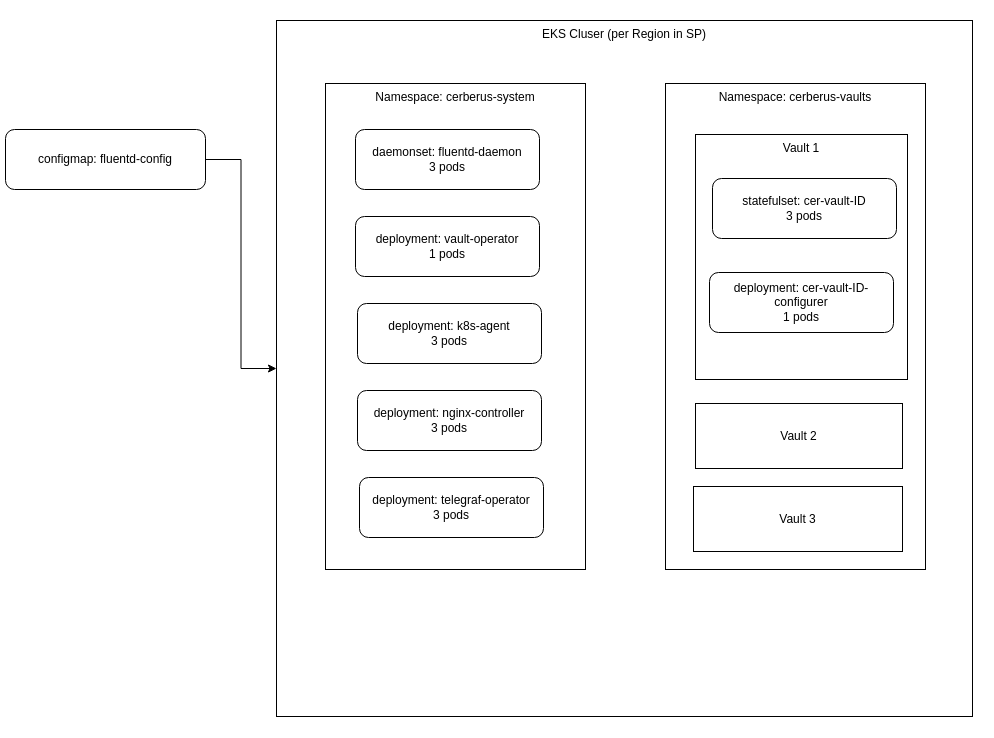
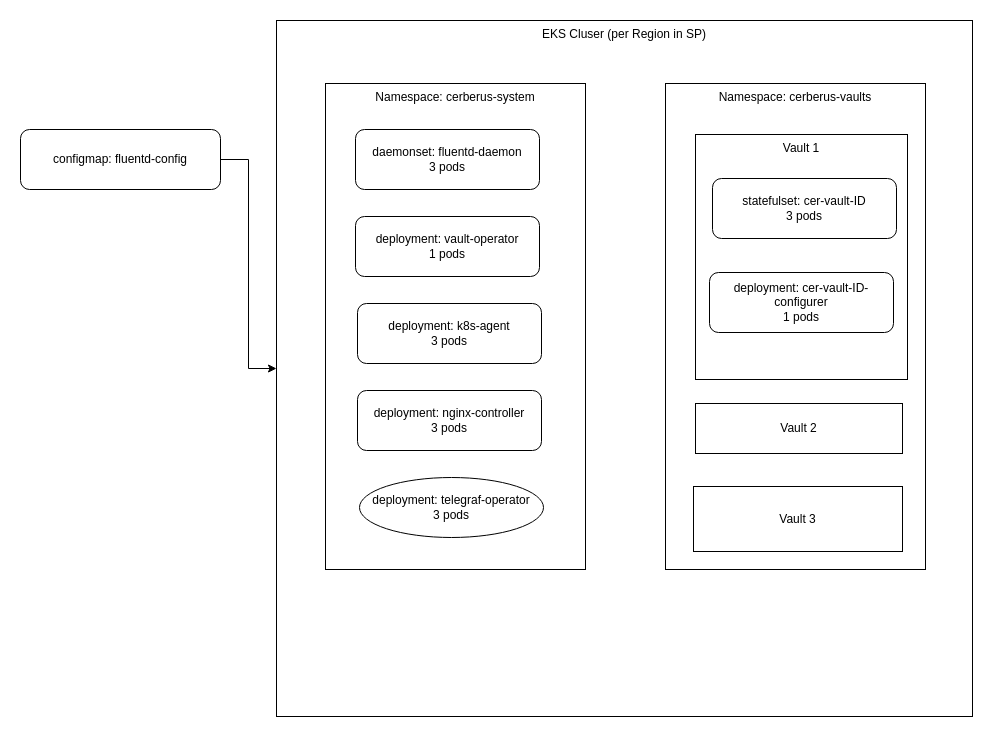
node "configmap: fluentd-config": moved (106, 160) -> (121, 160)
node "Vault 2": size 207x65 -> 207x50
node "deployment: telegraf-operator 3 pods": shape rounded rectangle -> ellipse
